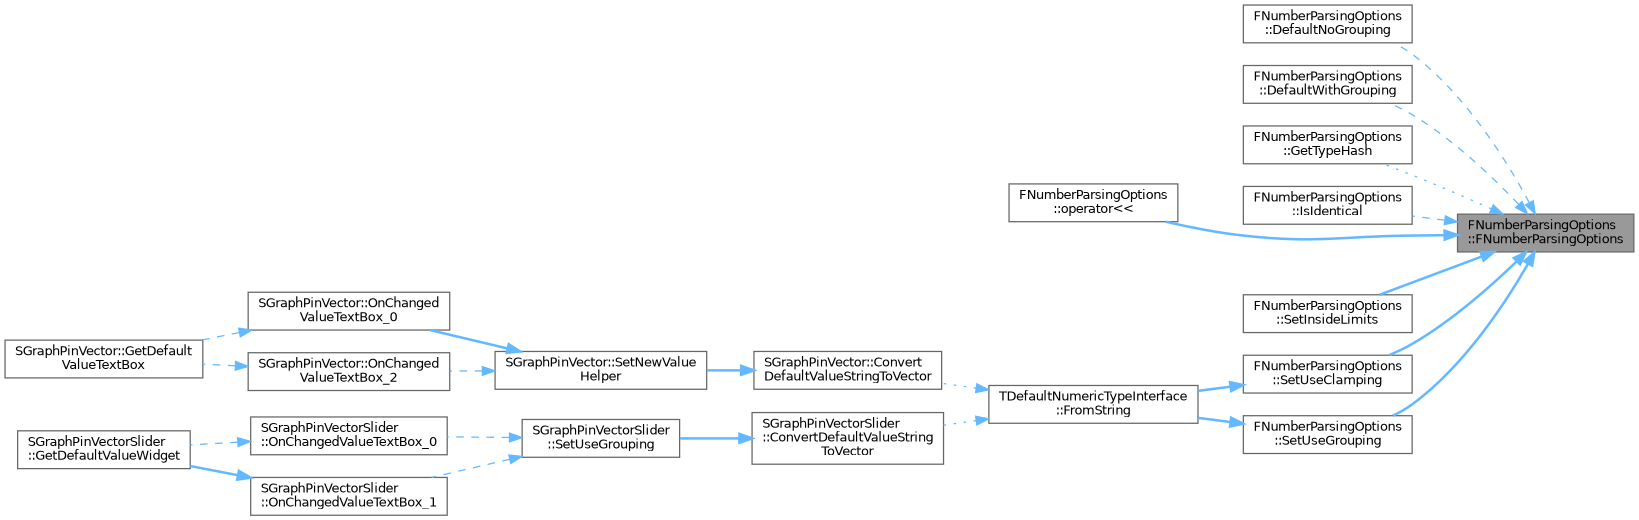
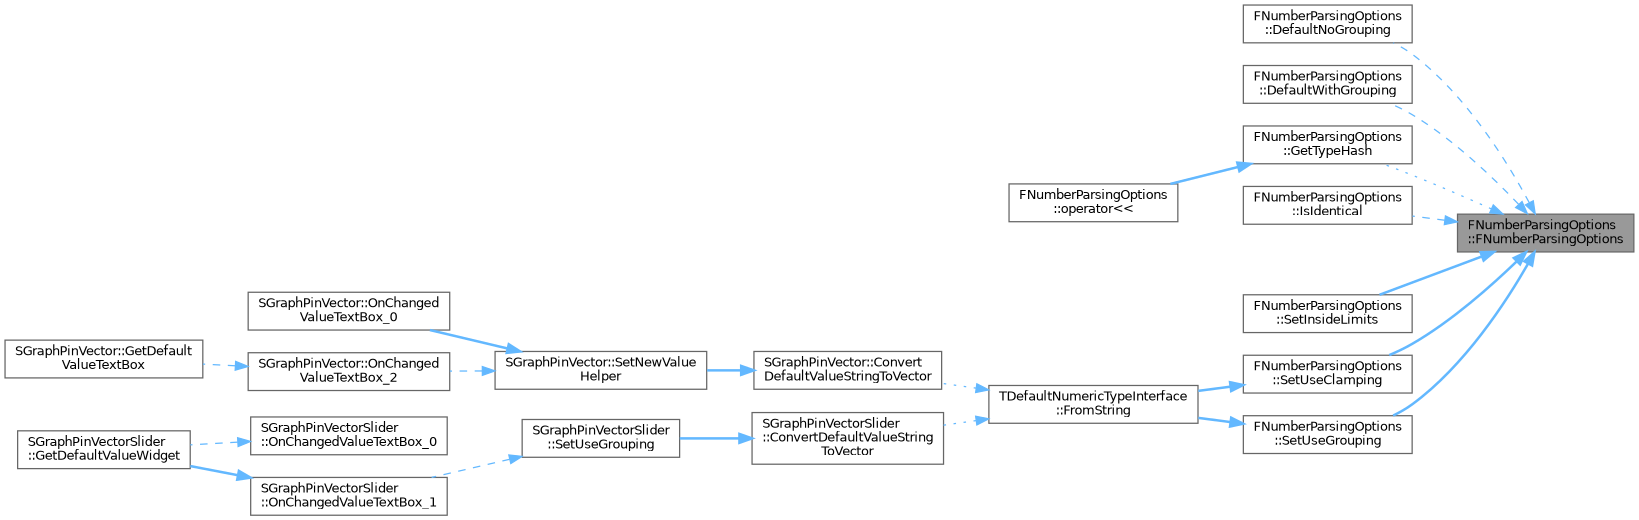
edge "FNumberParsingOptions ::operator<<" -> "FNumberParsingOptions ::FNumberParsingOptions": now "FNumberParsingOptions ::operator<<" -> "FNumberParsingOptions ::GetTypeHash"
edge "SGraphPinVector::GetDefault ValueTextBox" -> "SGraphPinVector::OnChanged ValueTextBox_0": removed
edge "SGraphPinVectorSlider ::OnChangedValueTextBox_0" -> "SGraphPinVectorSlider ::SetUseGrouping": removed
